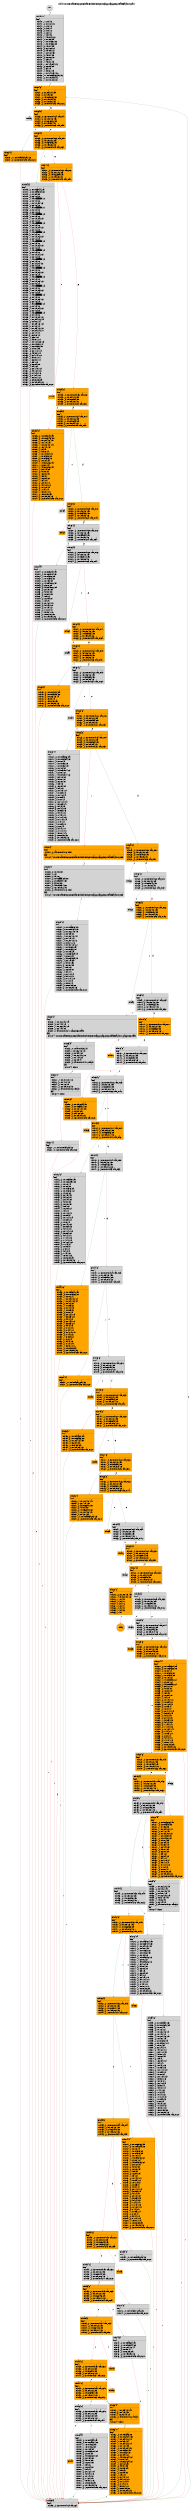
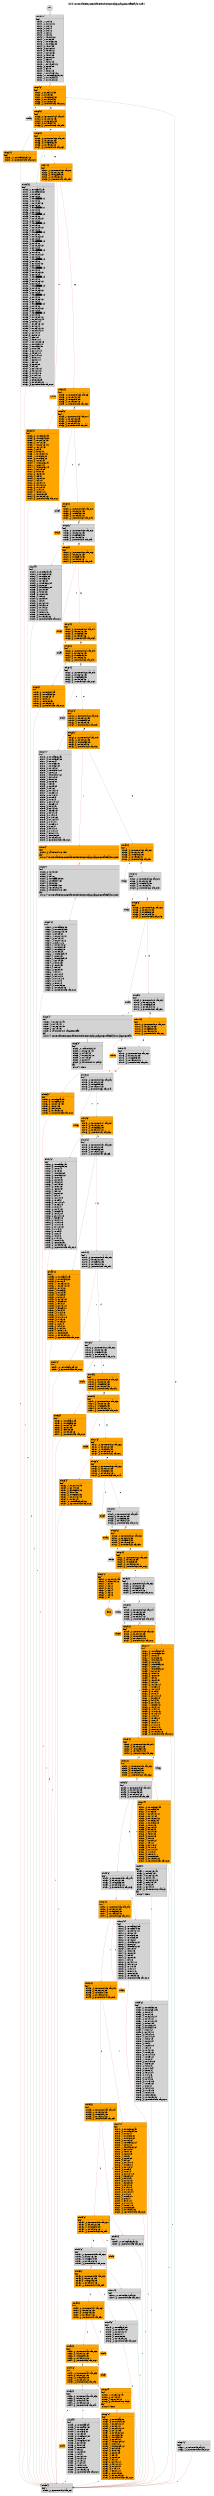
node "0x401603 [28]": fillcolor lightgrey -> orange
node "0x402312 [21]": removed
